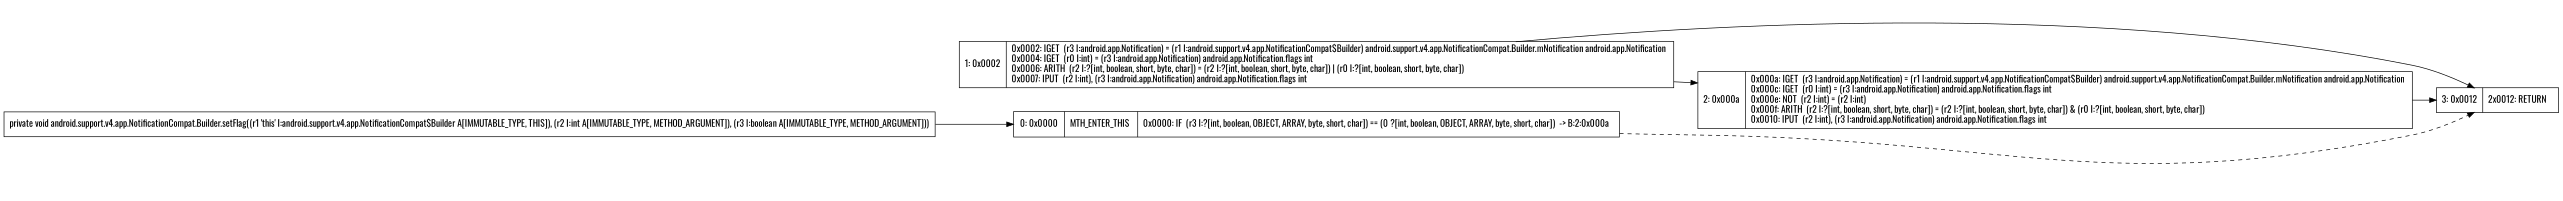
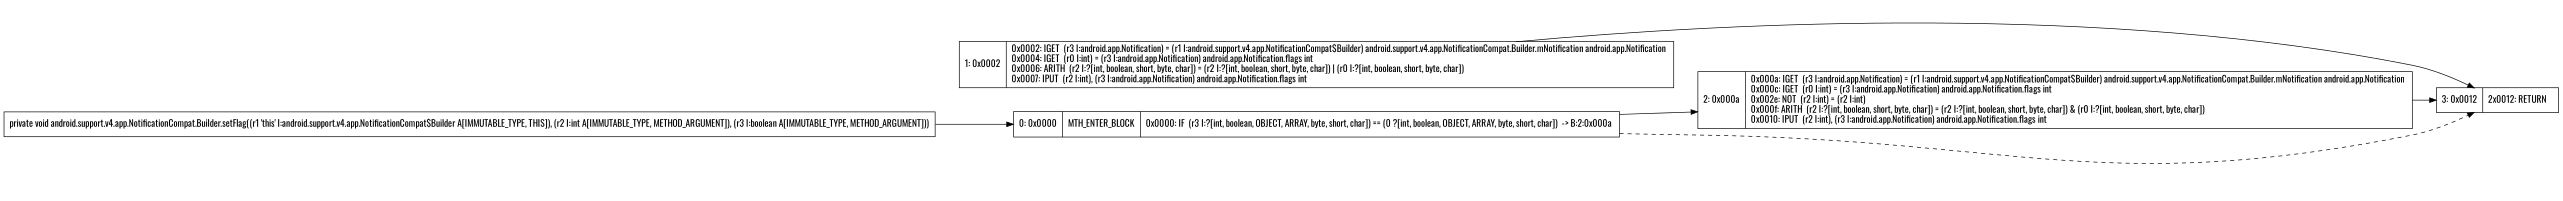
edge "1: 0x0002" -> "2: 0x000a": now "0: 0x0000" -> "2: 0x000a"
node "2: 0x000a": text "0x000e: NOT  (r2 I:int) = (r2 I:int)" -> "0x002e: NOT  (r2 I:int) = (r2 I:int)"
node "0: 0x0000": text "MTH_ENTER_THIS" -> "MTH_ENTER_BLOCK"
